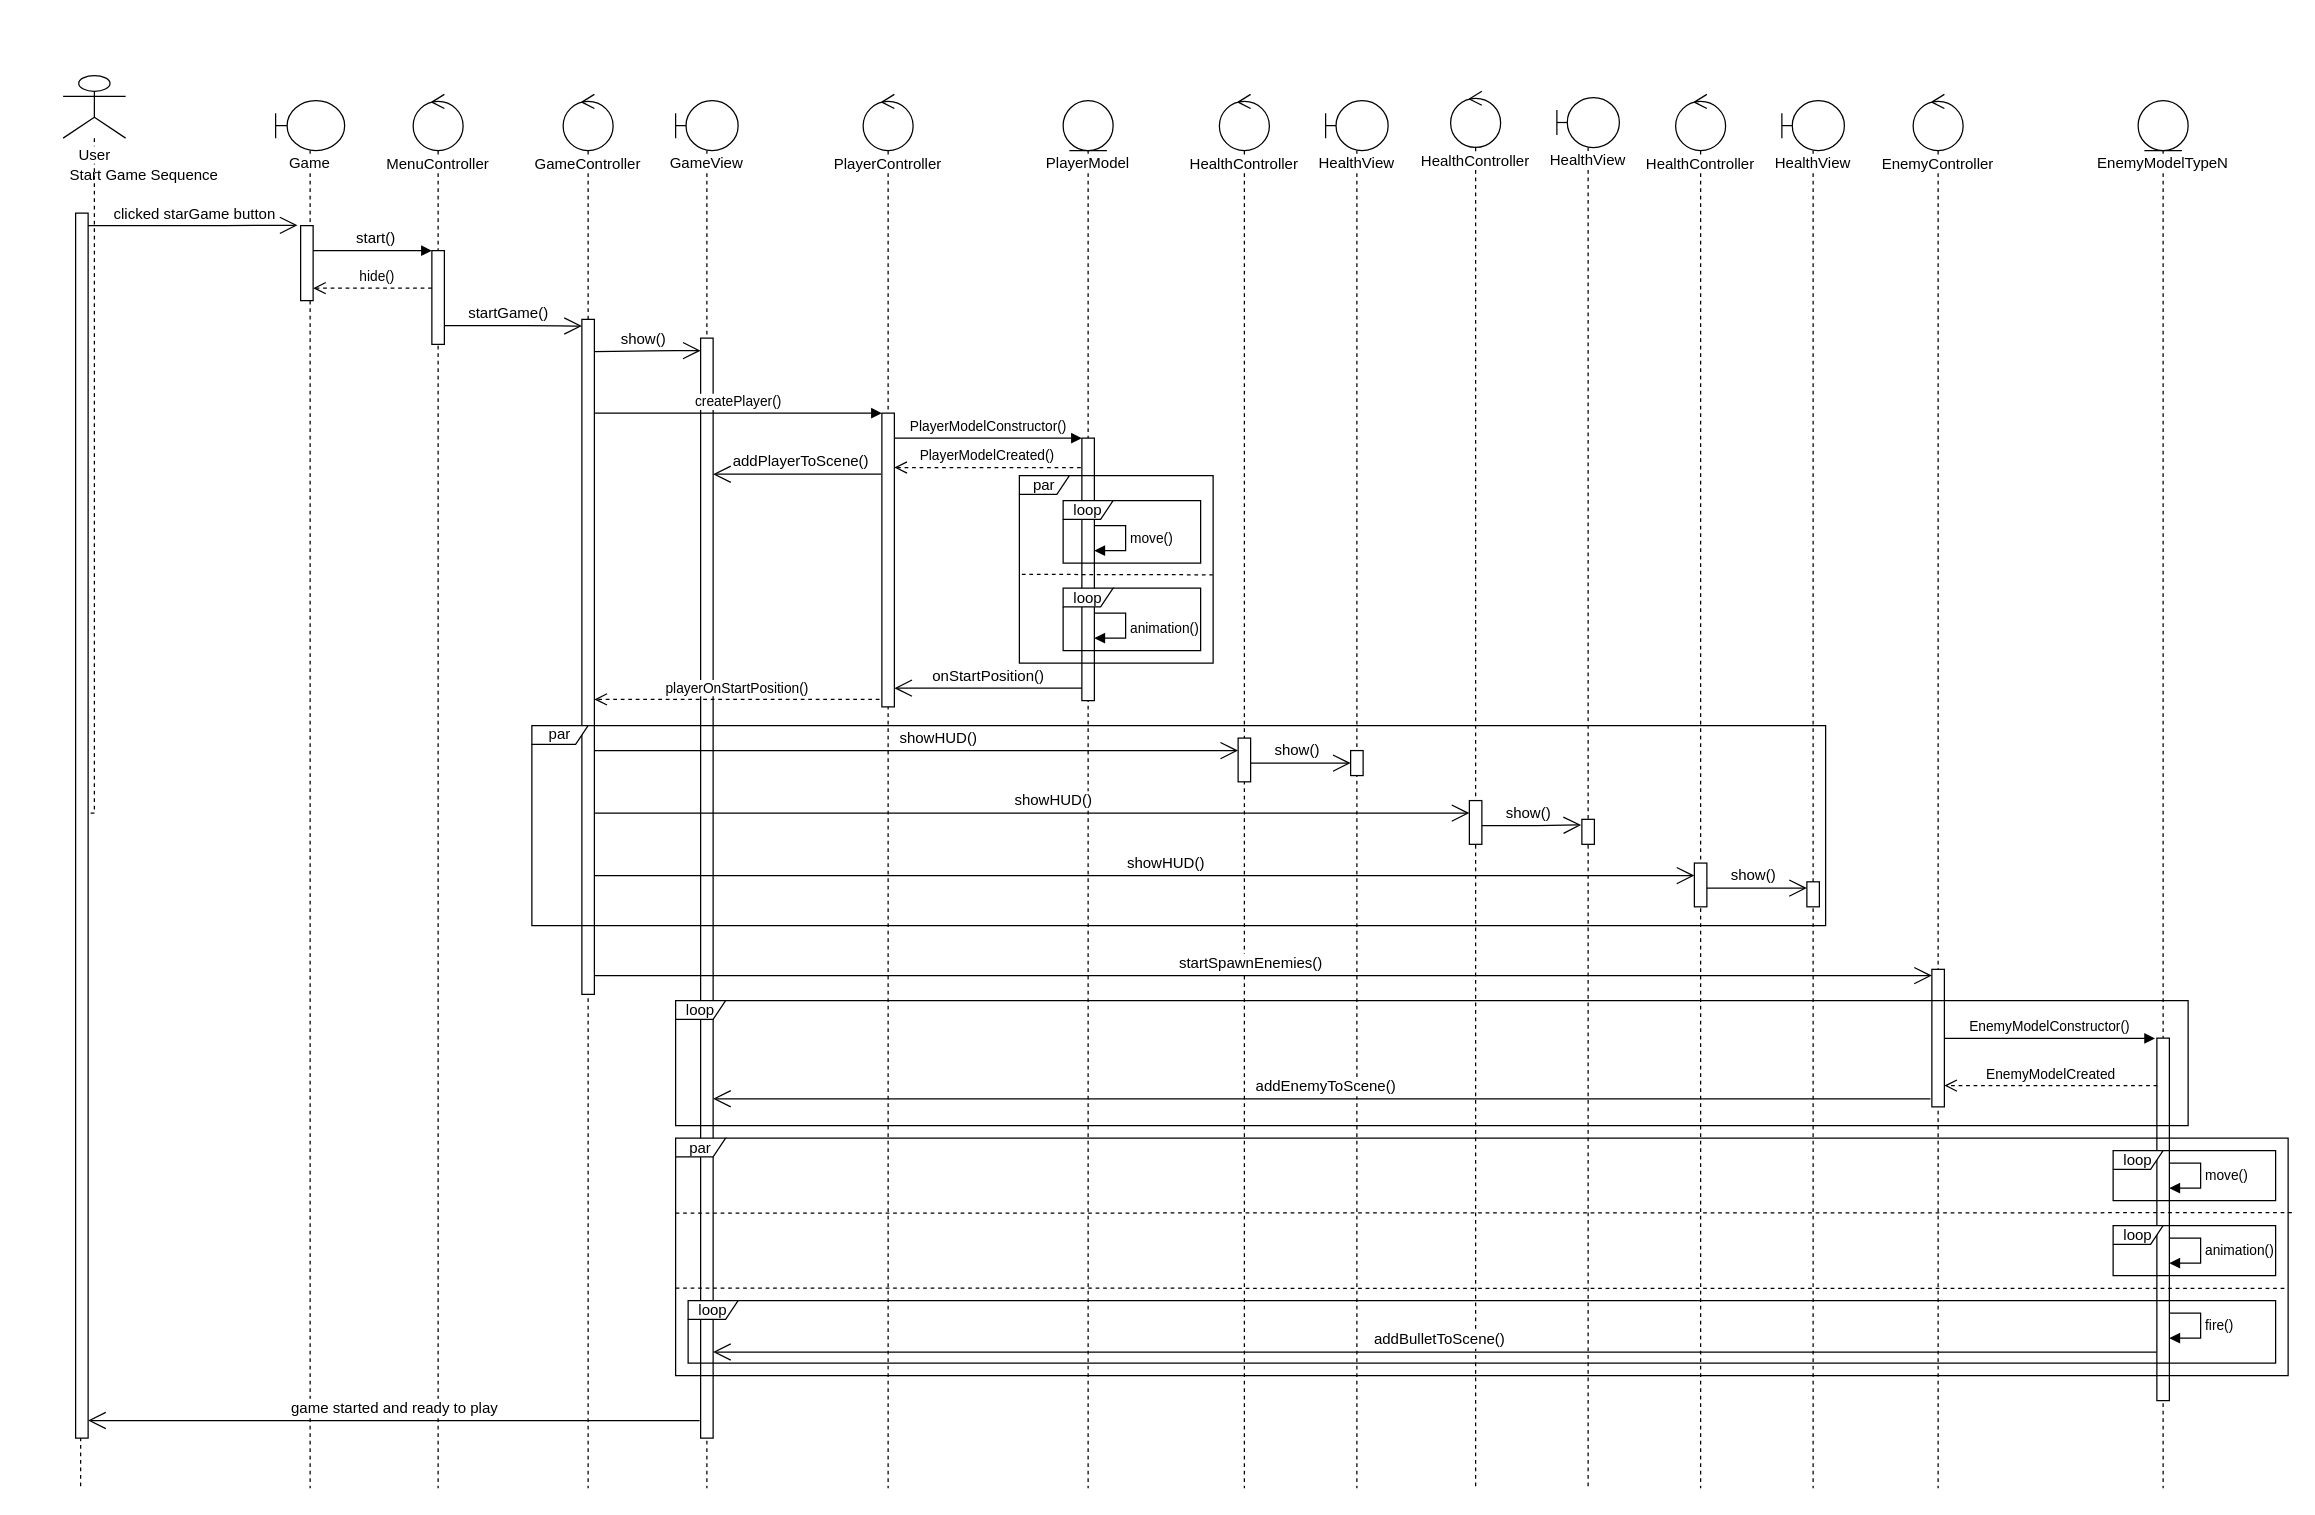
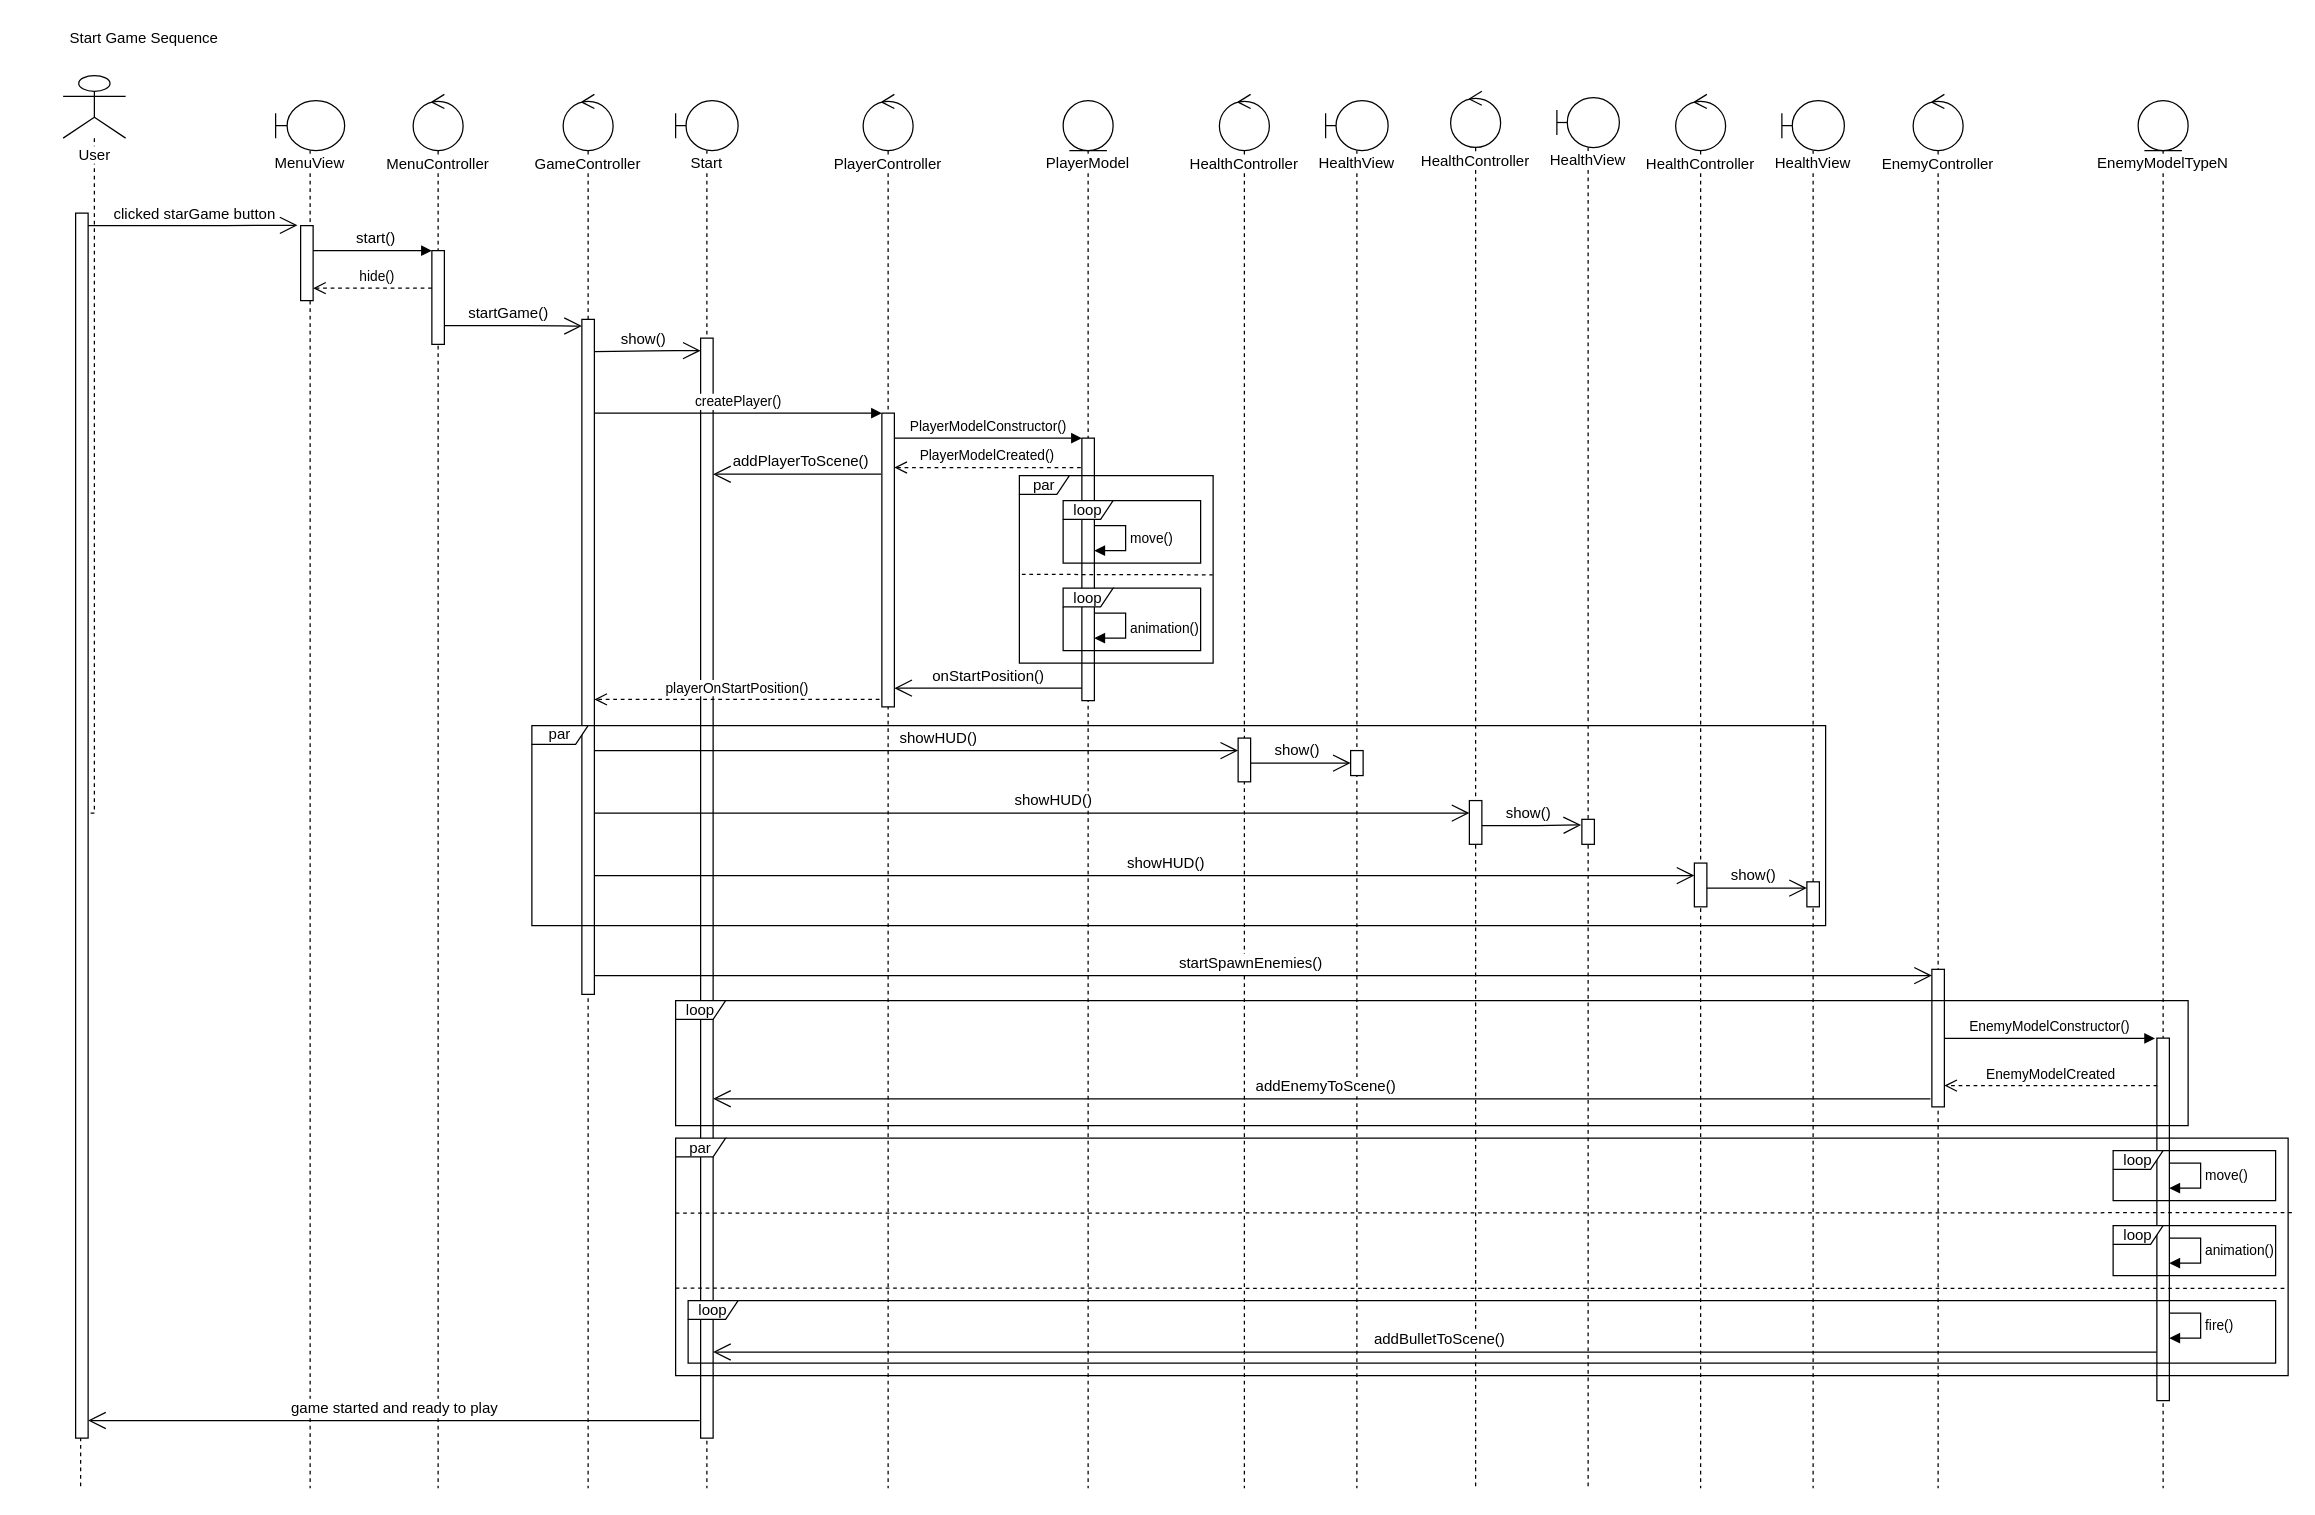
node "Game": label "Game" -> "MenuView"
node "GameView": label "GameView" -> "Start"
node "Start Game Sequence": moved (144, 176) -> (144, 38)
